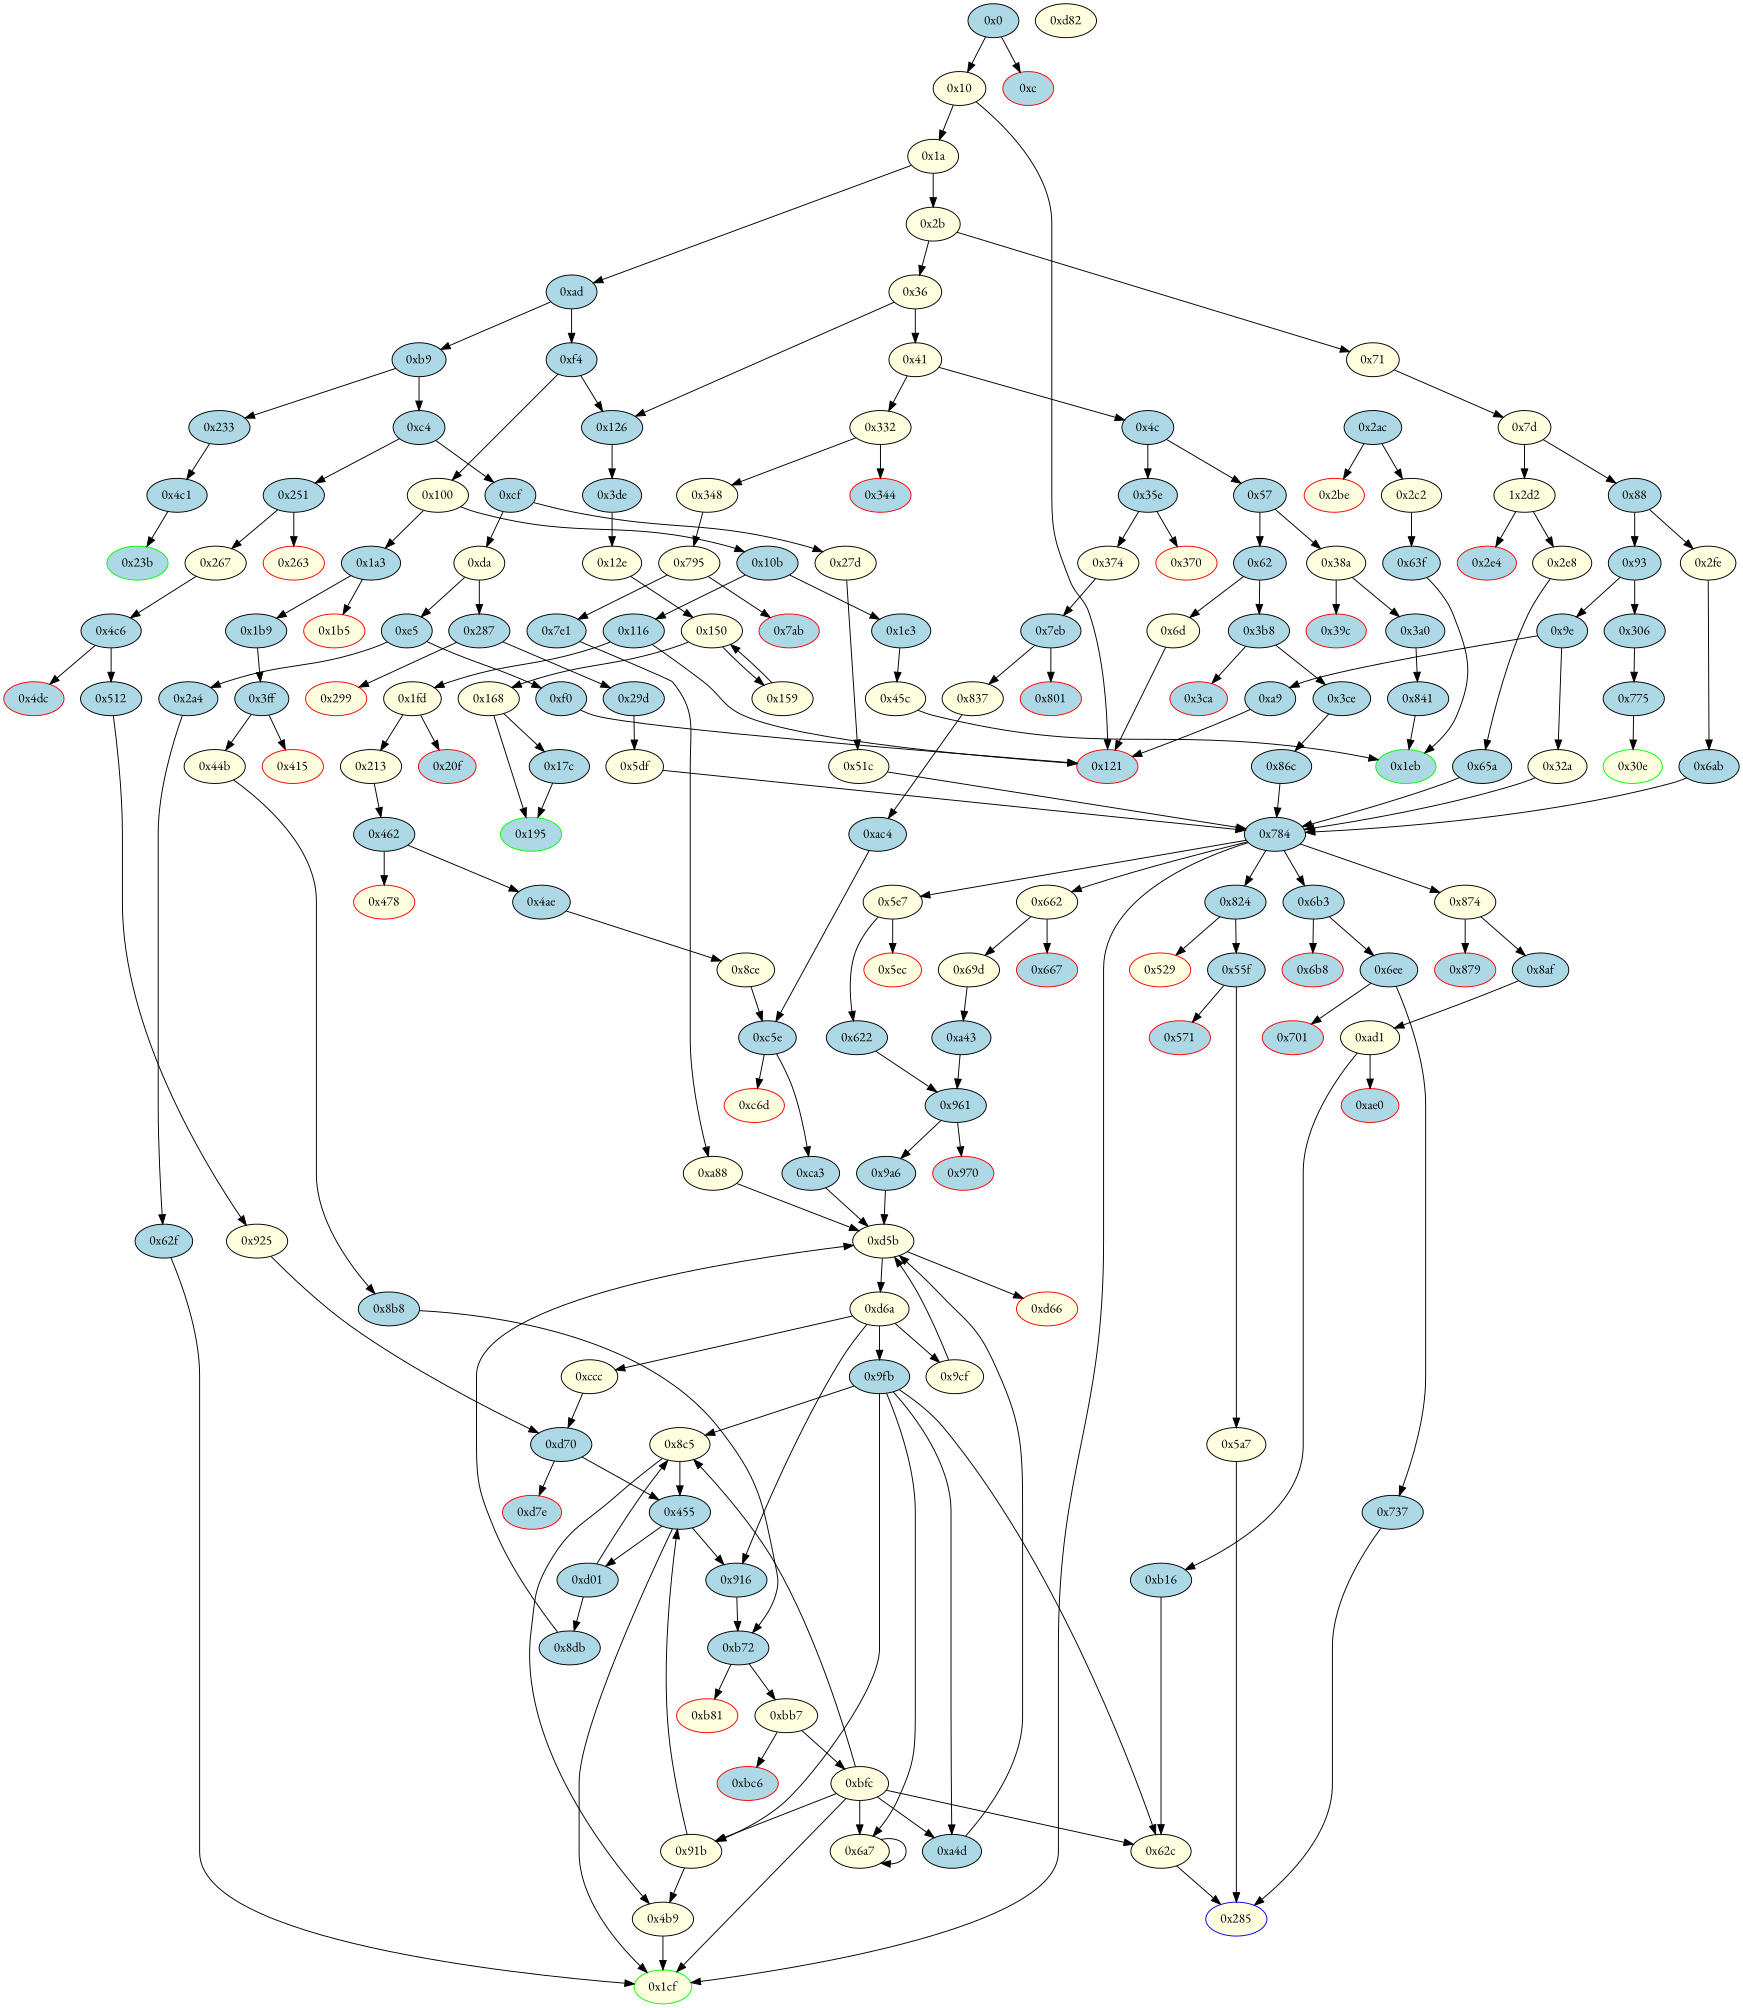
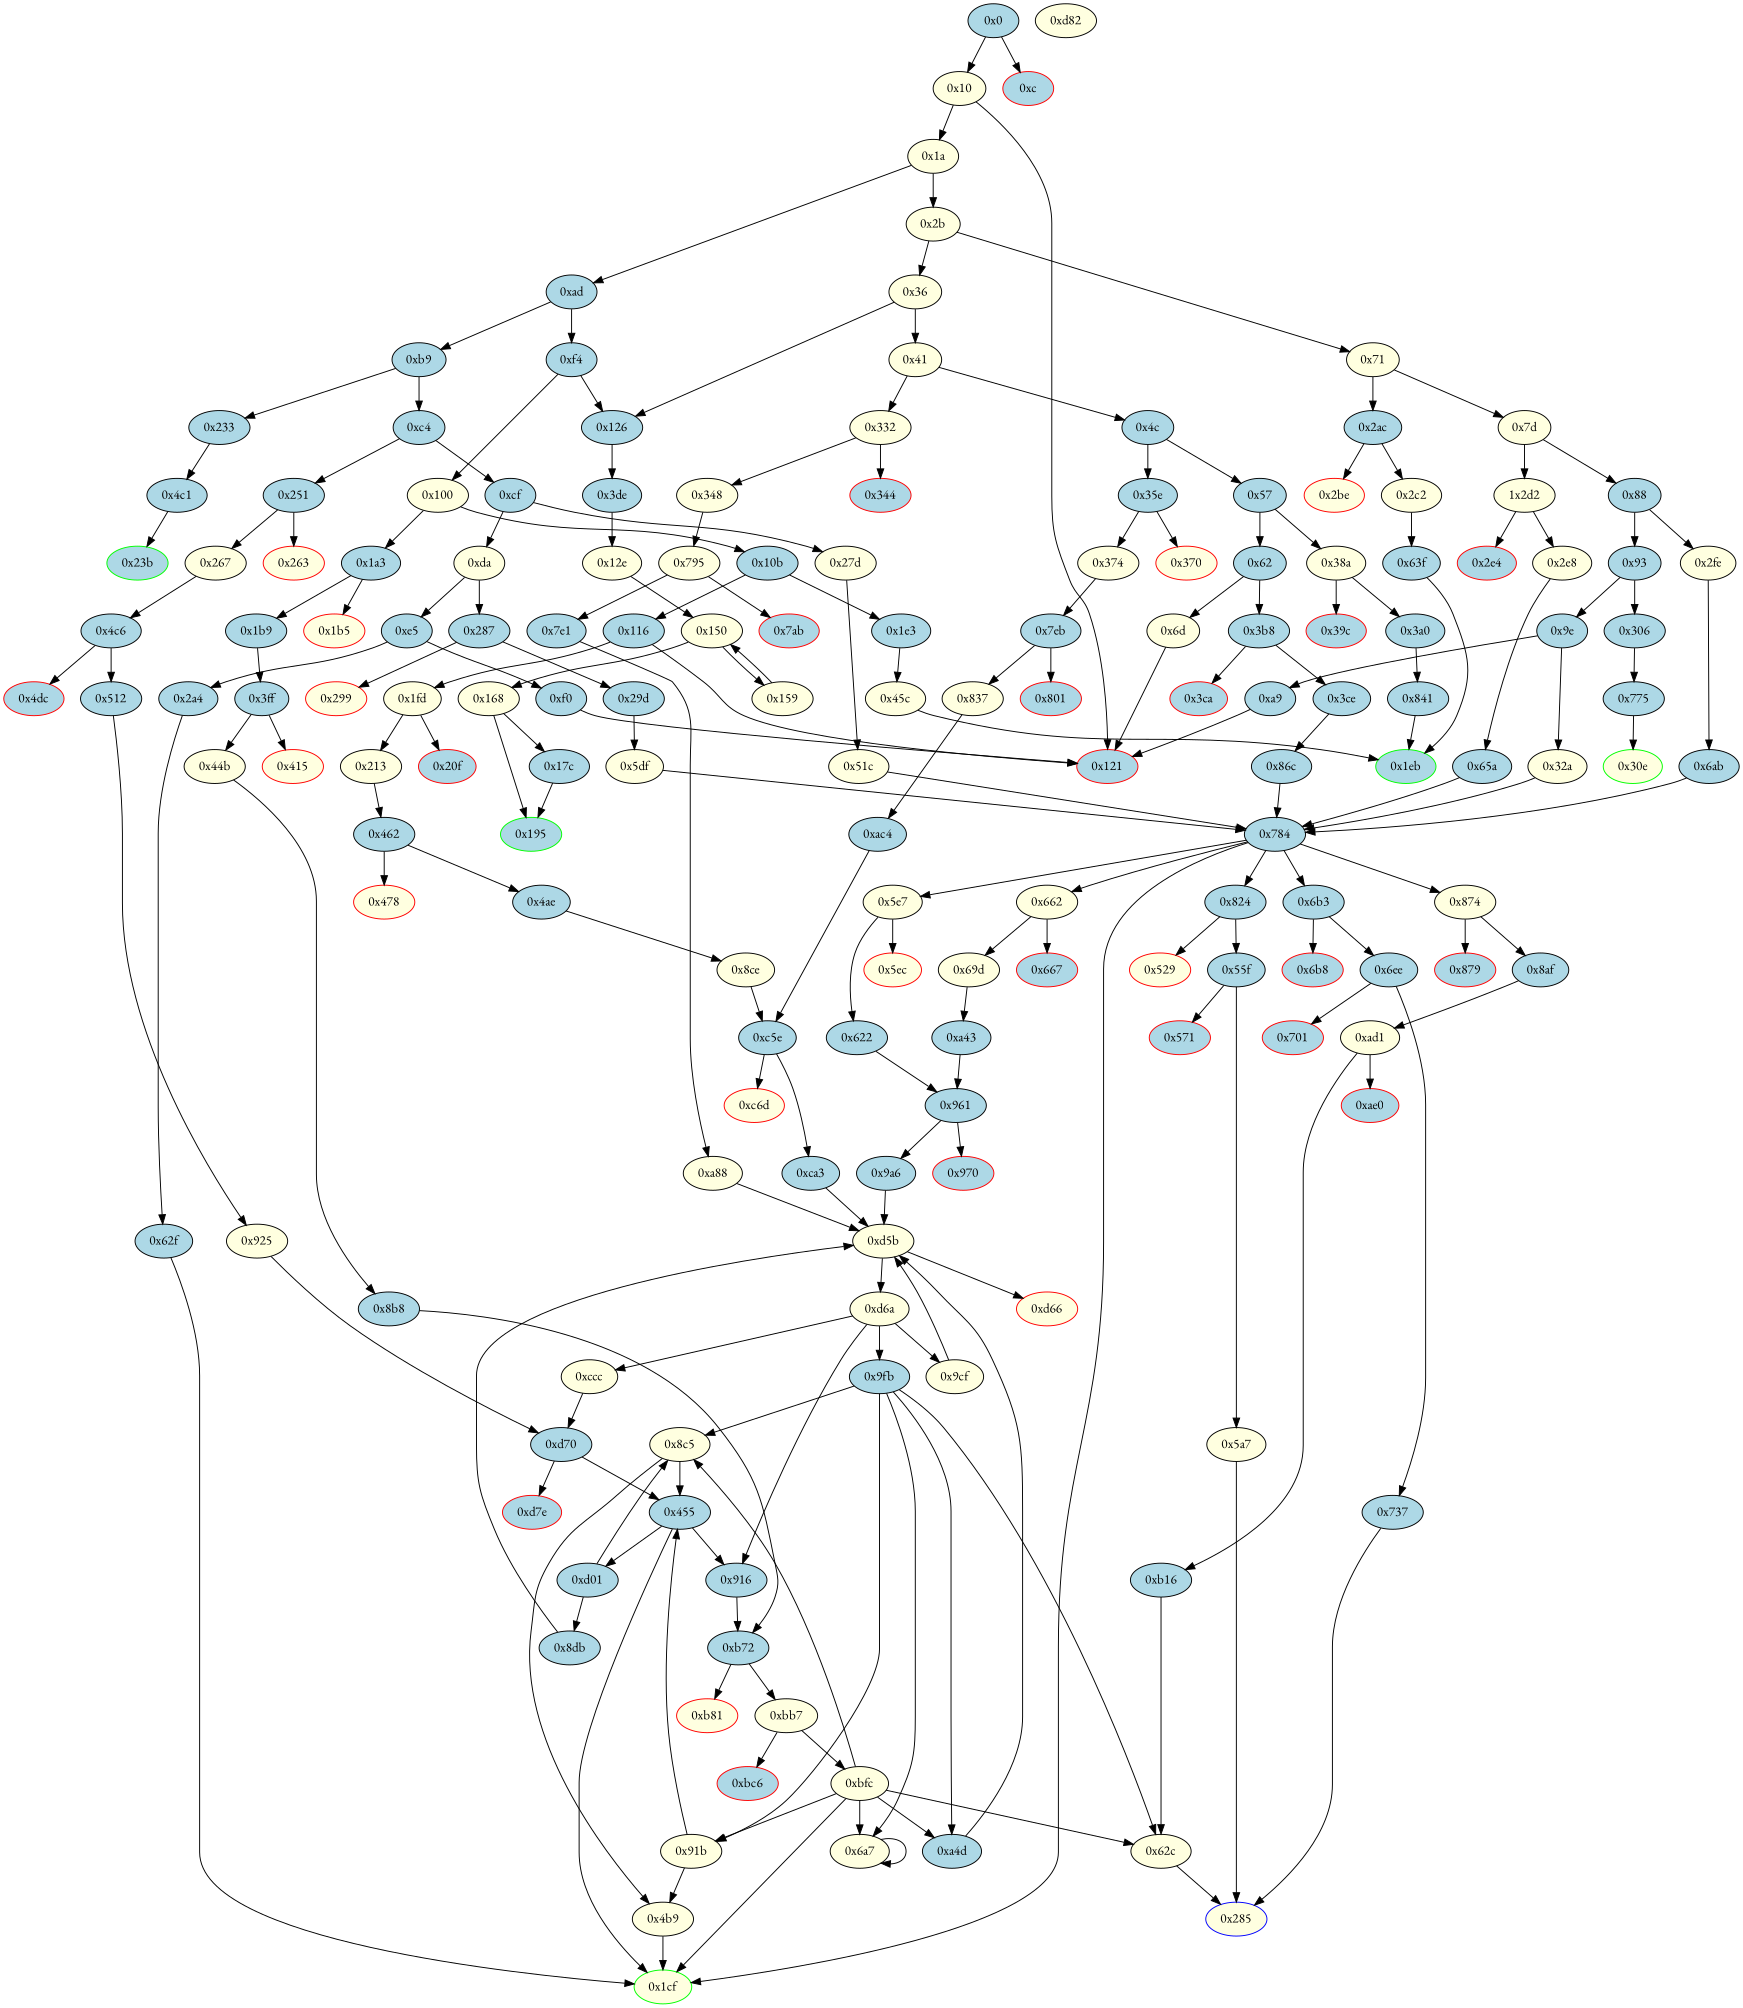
edge "0x71" -> "0x2ac": added
